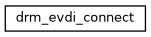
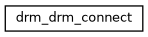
node "drm_evdi_connect": label "drm_evdi_connect" -> "drm_drm_connect"
